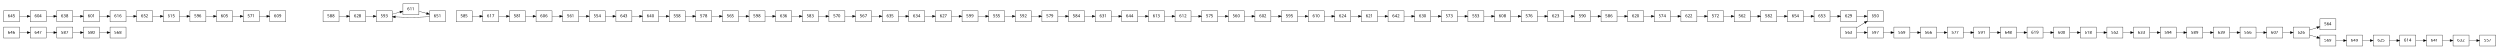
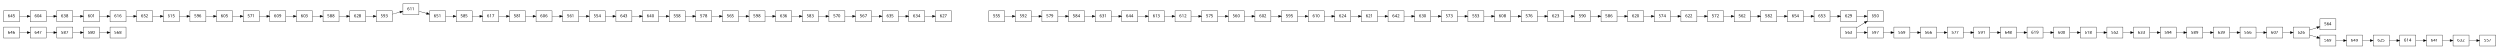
node "603": added
node "599": removed
edge "651" -> "593": now "651" -> "585"
